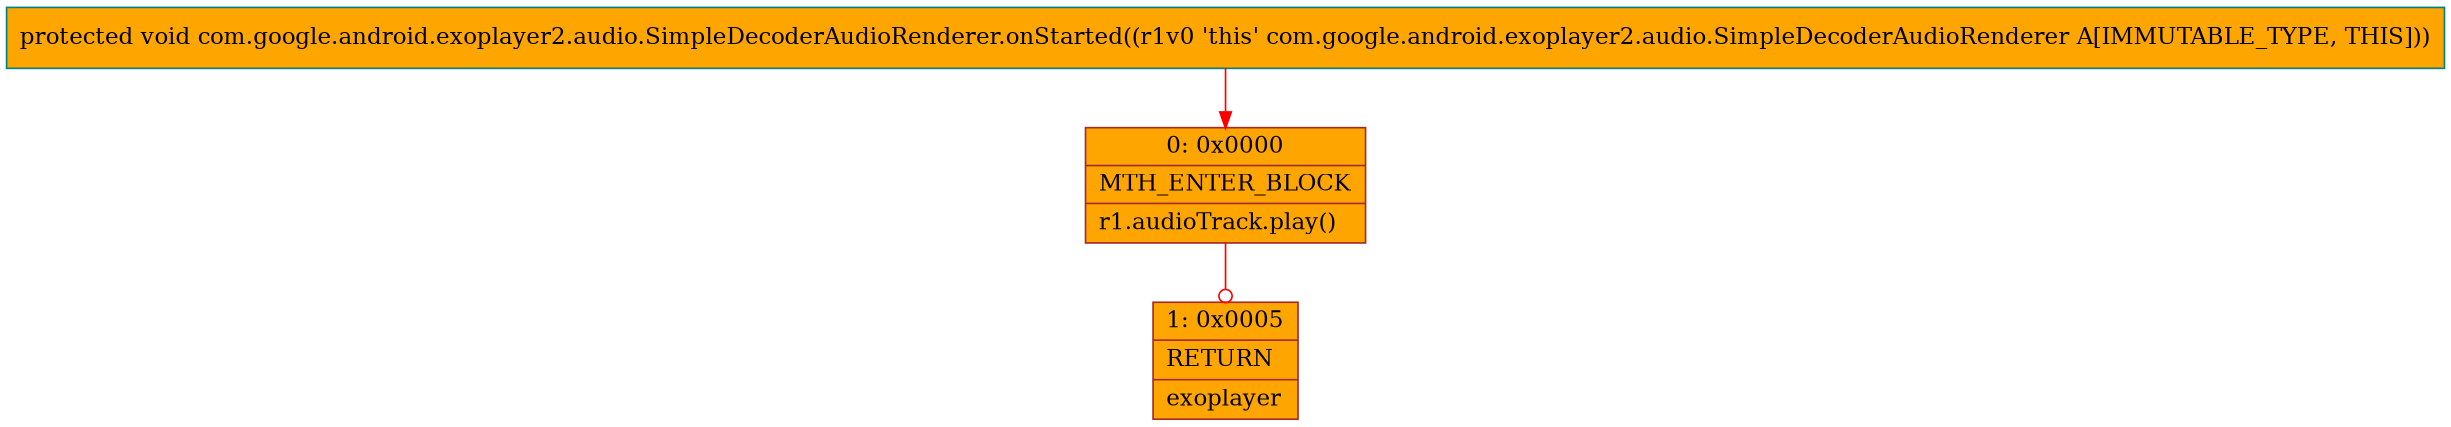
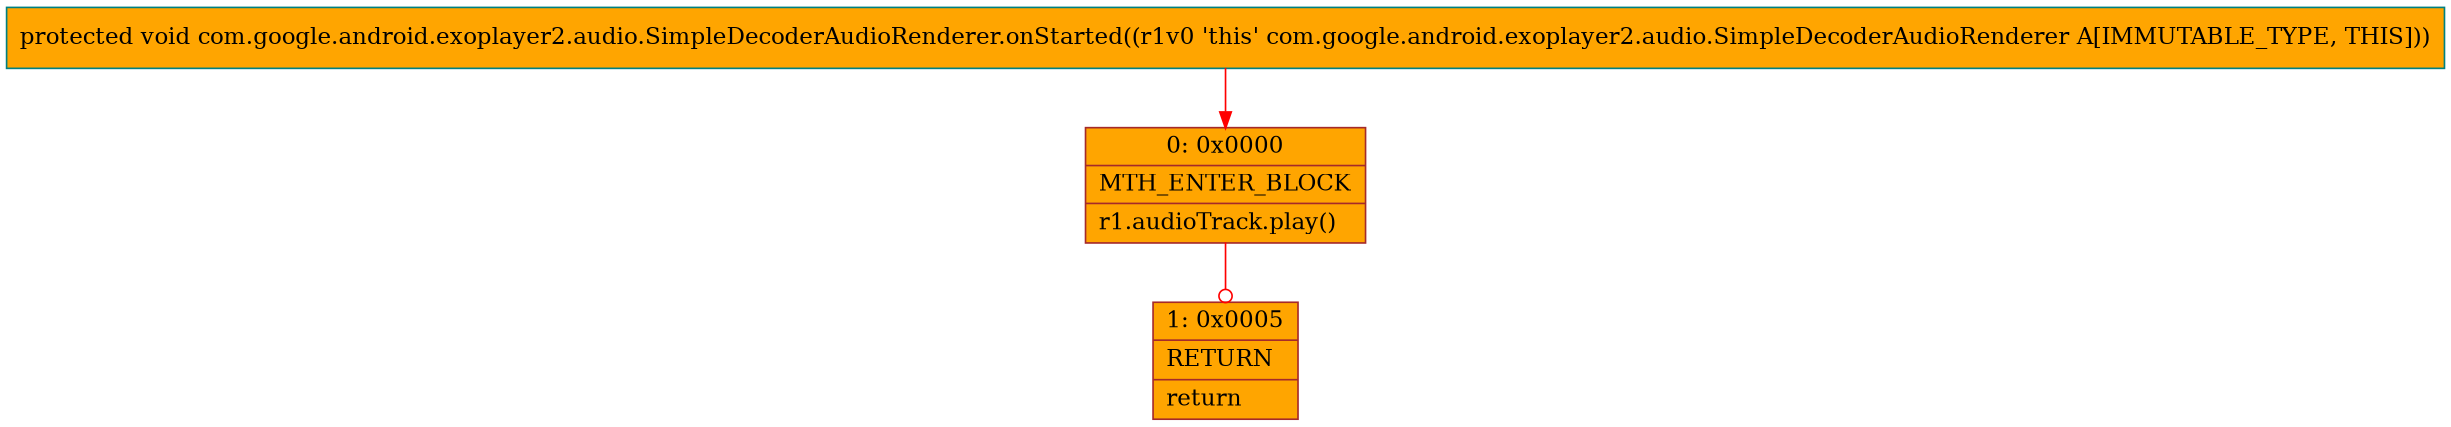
node "1: 0x0005": text "exoplayer" -> "return"
